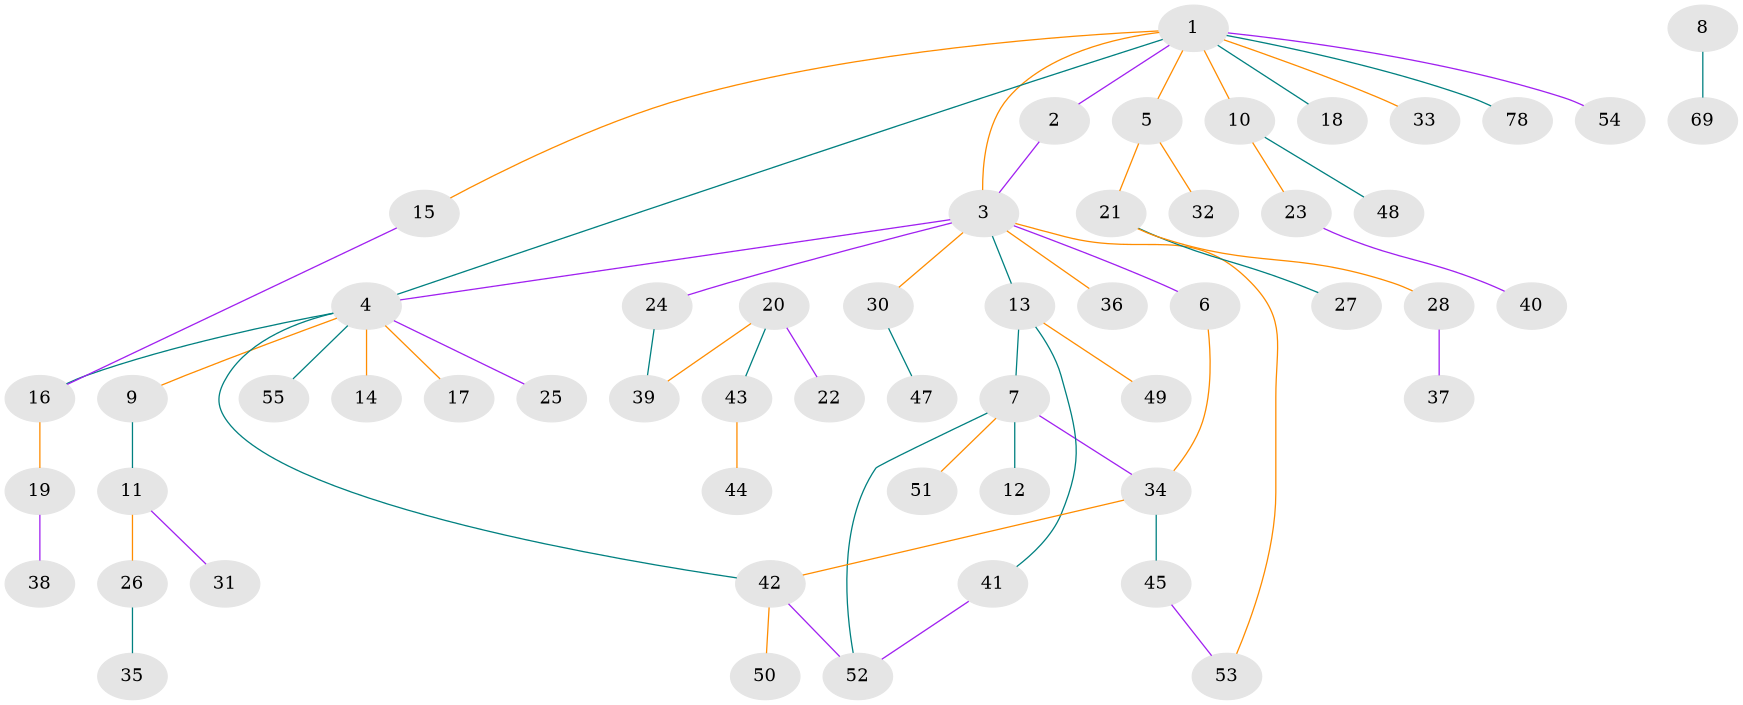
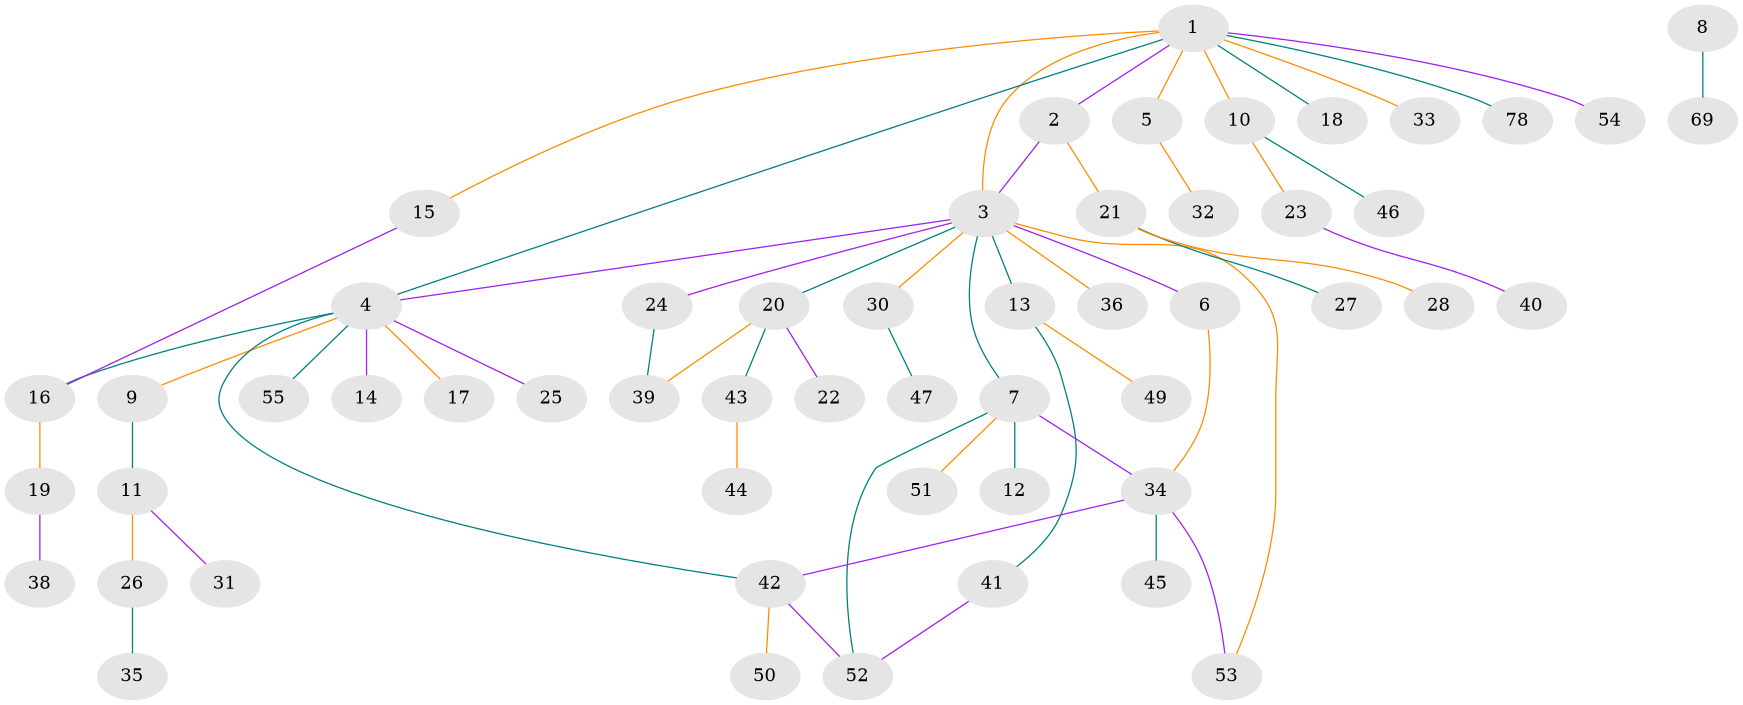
edge "5" -- "21": now "2" -- "21"
node "48": label "48" -> "46"
edge "3" -- "20": added
edge "4" -- "14": color darkorange -> purple
edge "13" -- "7": now "3" -- "7"
node "37": removed
edge "34" -- "42": color darkorange -> purple
edge "45" -- "53": now "34" -- "53"
